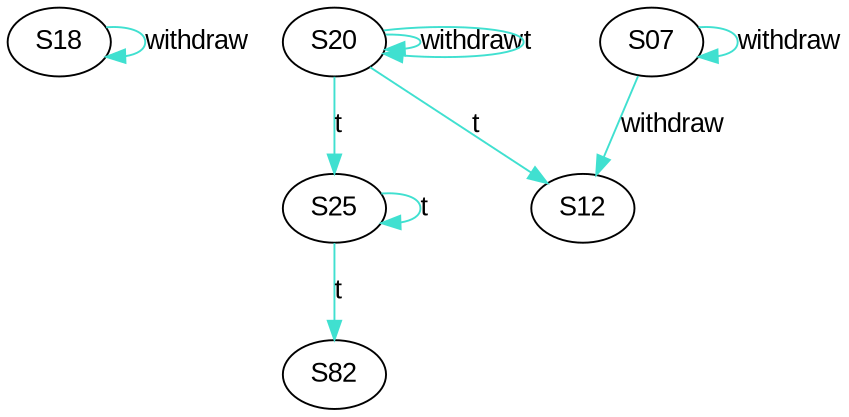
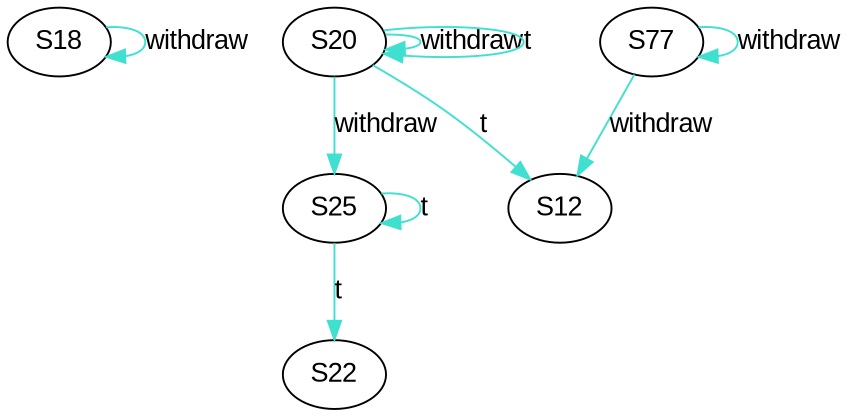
node "S07": label "S07" -> "S77"
edge "S20" -> "S25": label "t" -> "withdraw"
node "S82": label "S82" -> "S22"
